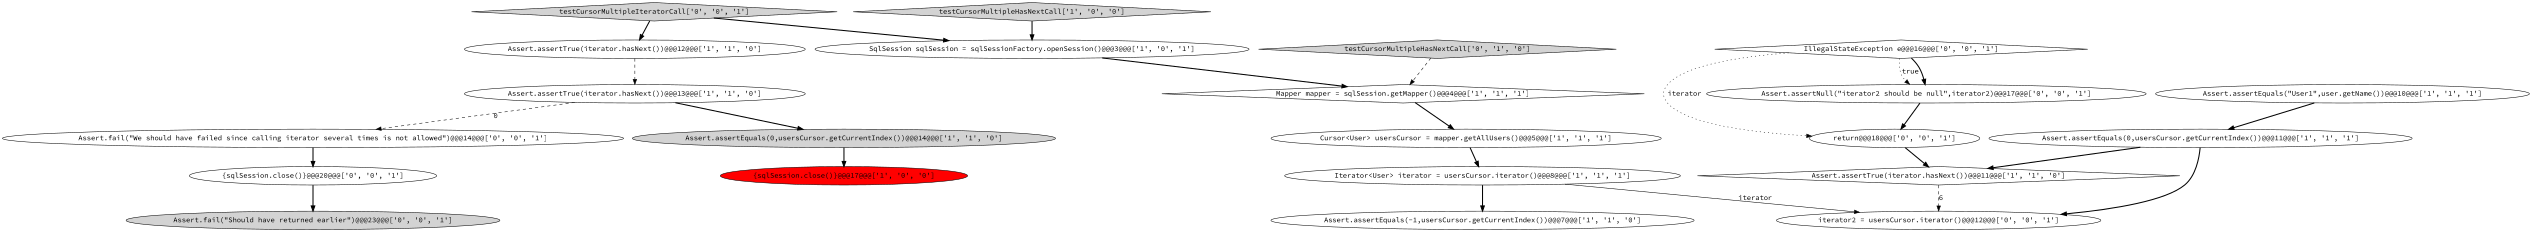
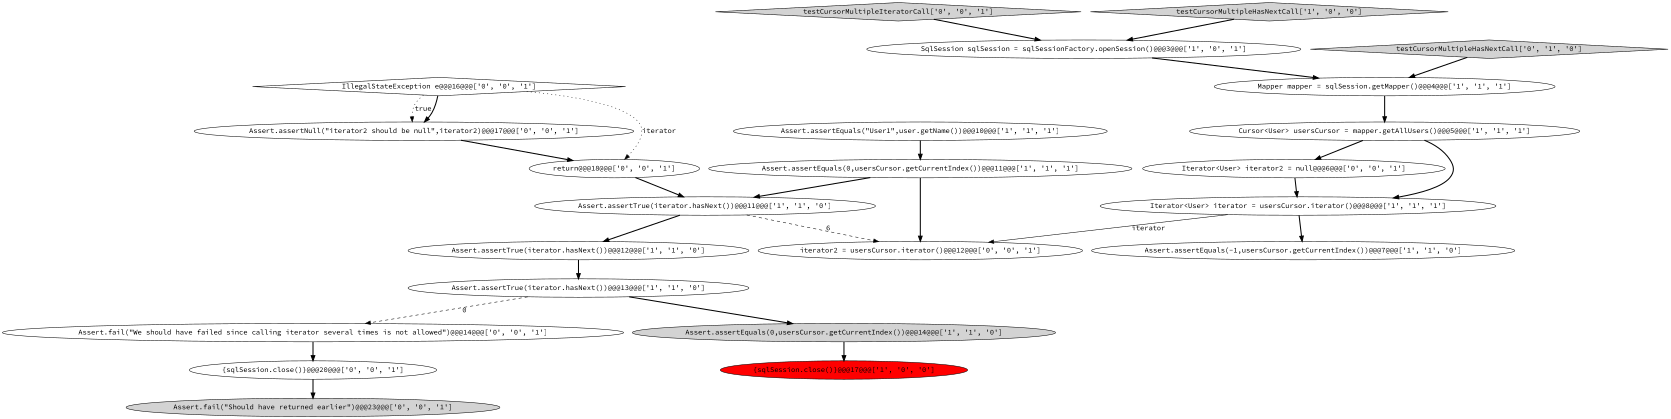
edge "testCursorMultipleIteratorCall['0', '0', '1']" -> "Assert.assertTrue(iterator.hasNext())@@@12@@@['1', '1', '0']": now "Assert.assertTrue(iterator.hasNext())@@@11@@@['1', '1', '0']" -> "Assert.assertTrue(iterator.hasNext())@@@12@@@['1', '1', '0']"
edge "Assert.assertTrue(iterator.hasNext())@@@12@@@['1', '1', '0']" -> "Assert.assertTrue(iterator.hasNext())@@@13@@@['1', '1', '0']": style dashed -> bold
edge "testCursorMultipleHasNextCall['0', '1', '0']" -> "Mapper mapper = sqlSession.getMapper()@@@4@@@['1', '1', '1']": style dashed -> bold
node "Mapper mapper = sqlSession.getMapper()@@@4@@@['1', '1', '1']": shape diamond -> ellipse
node "Iterator<User> iterator2 = null@@@6@@@['0', '0', '1']": added
node "Assert.assertTrue(iterator.hasNext())@@@11@@@['1', '1', '0']": shape diamond -> ellipse
